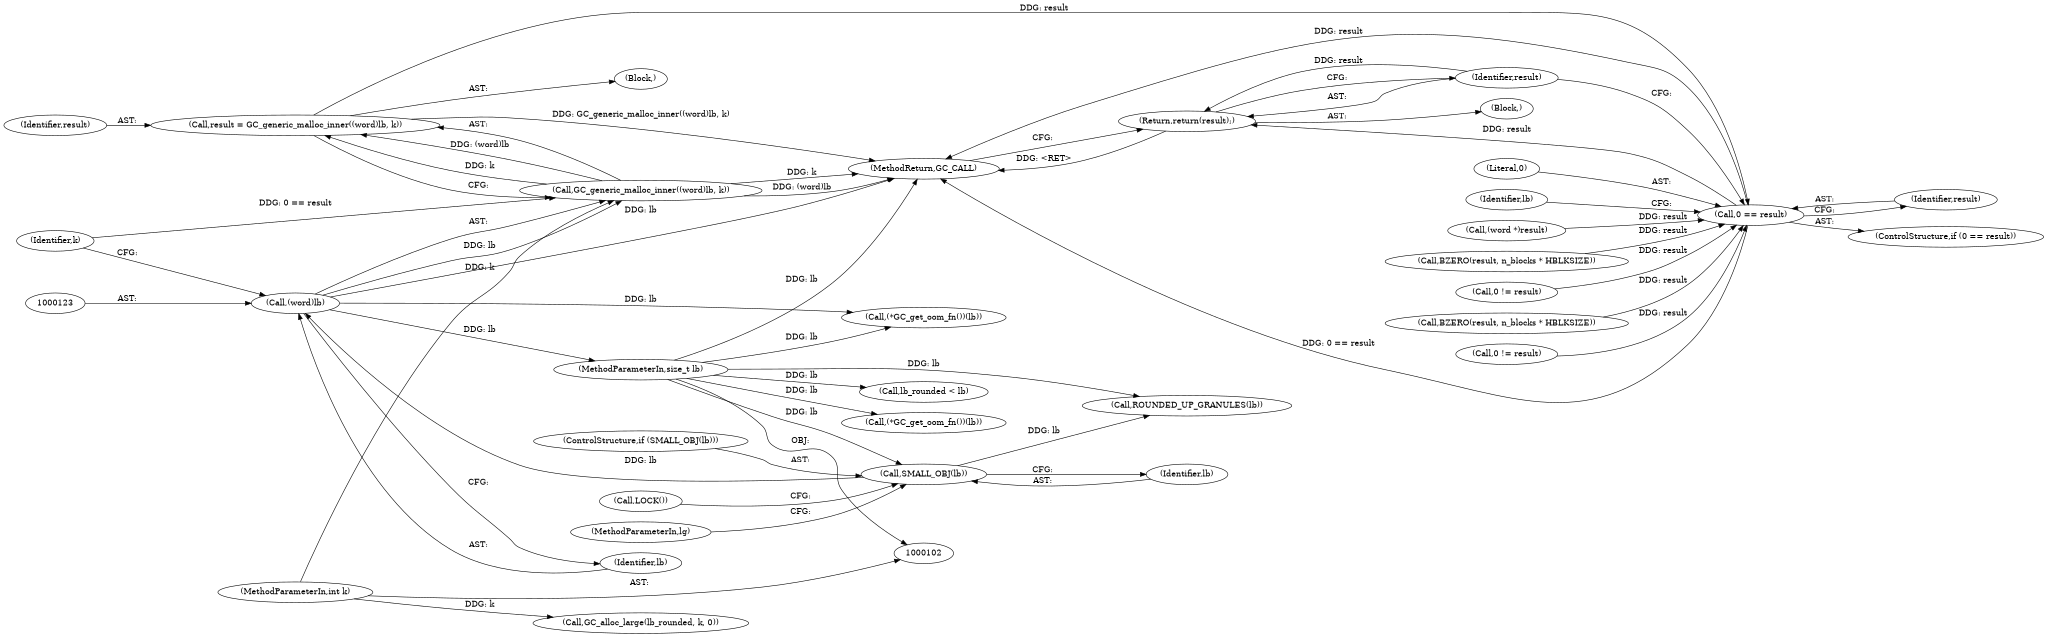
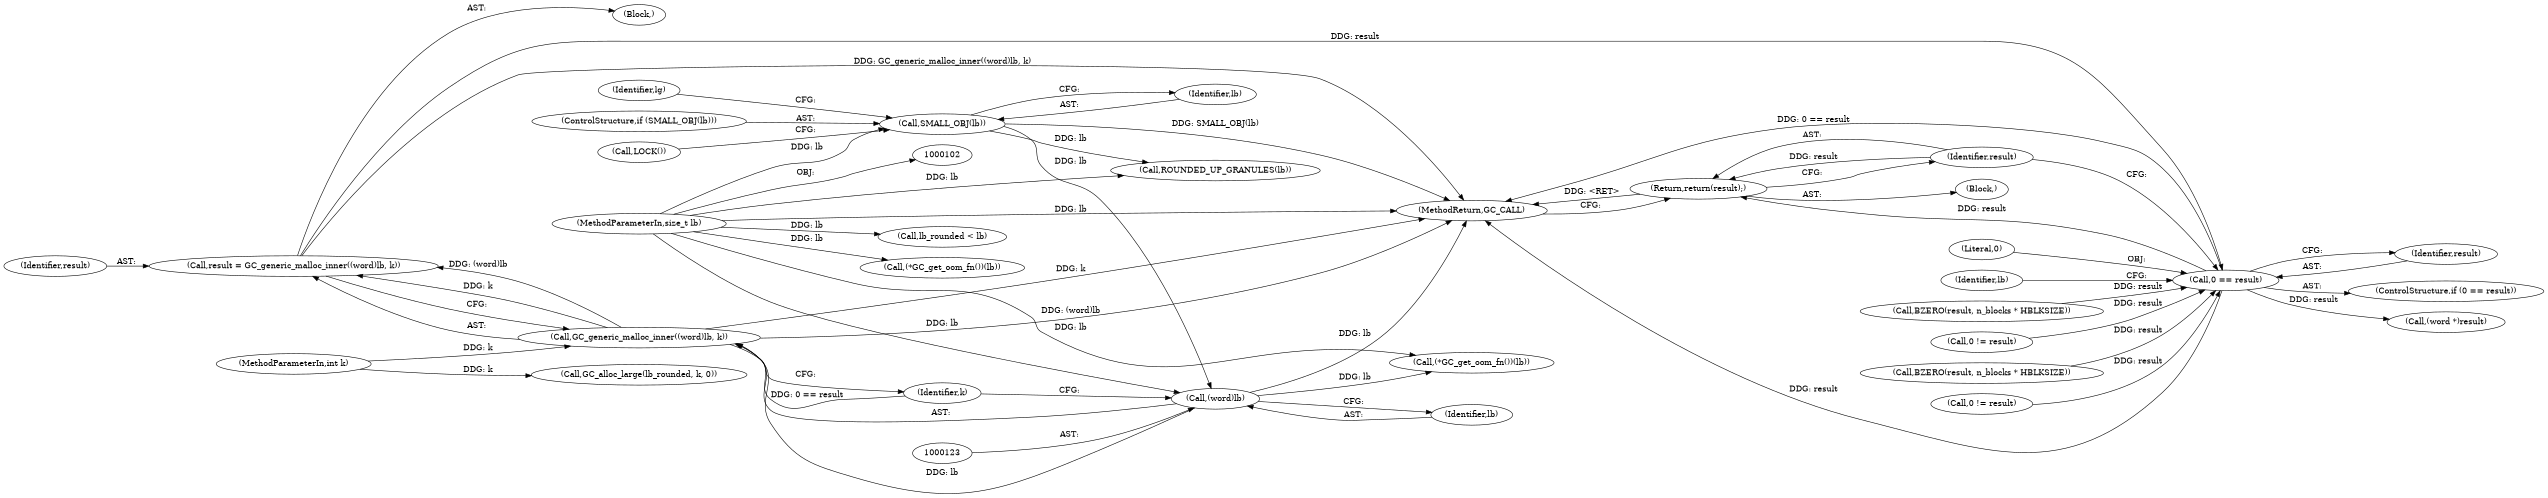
edge "(Call,SMALL_OBJ(lb))" -> "(MethodReturn,GC_CALL)": added, label "DDG: SMALL_OBJ(lb)"
edge "(Literal,0)" -> "(Call,0 == result)": label "AST: " -> "OBJ: "
edge "(Call,(word *)result)" -> "(Call,0 == result)": reversed
edge "(Call,(word)lb)" -> "(MethodParameterIn,size_t lb)": reversed
edge "(Call,GC_generic_malloc_inner((word)lb, k))" -> "(Identifier,k)": added, label "CFG:"
node "(MethodParameterIn,lg)": label "(MethodParameterIn,lg)" -> "(Identifier,lg)"
edge "(MethodParameterIn,int k)" -> "1000102": removed, label "AST:"
